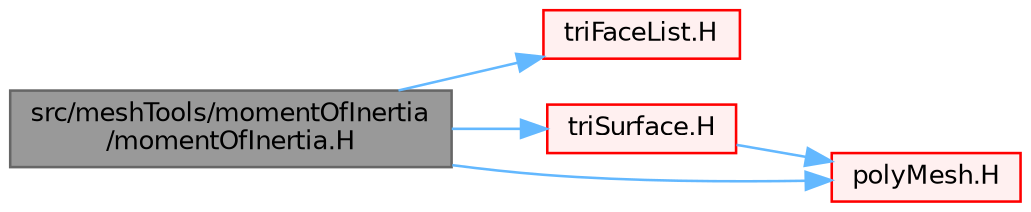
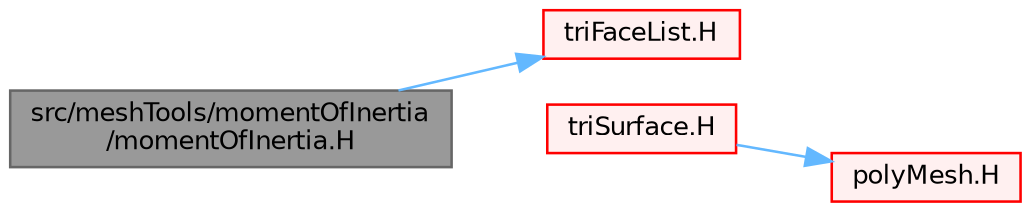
edge "src/meshTools/momentOfInertia /momentOfInertia.H" -> "triSurface.H": removed
edge "src/meshTools/momentOfInertia /momentOfInertia.H" -> "polyMesh.H": removed
